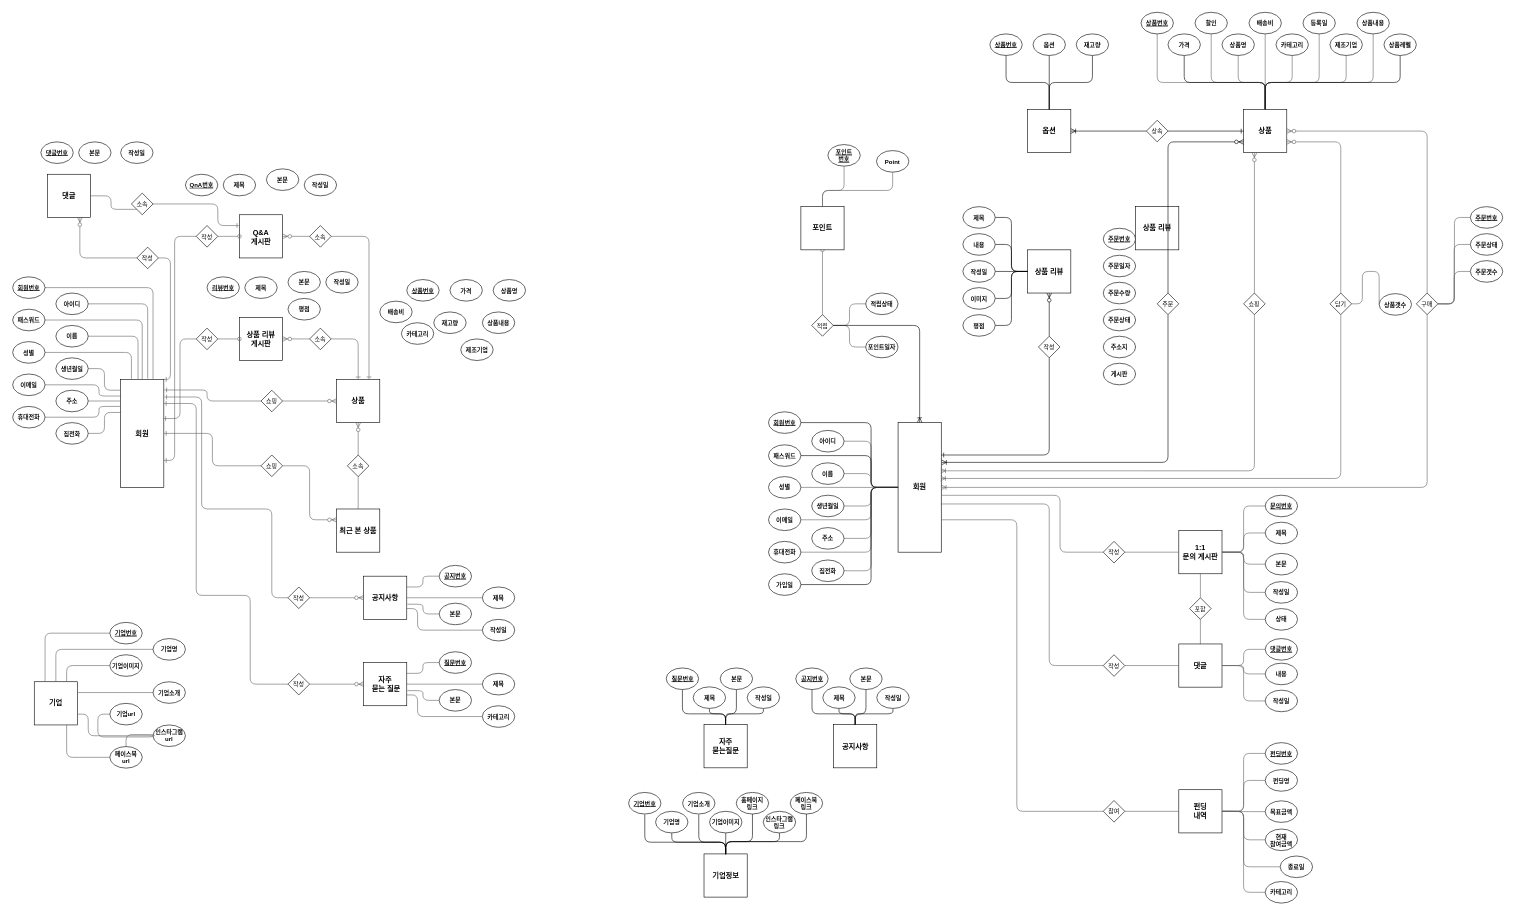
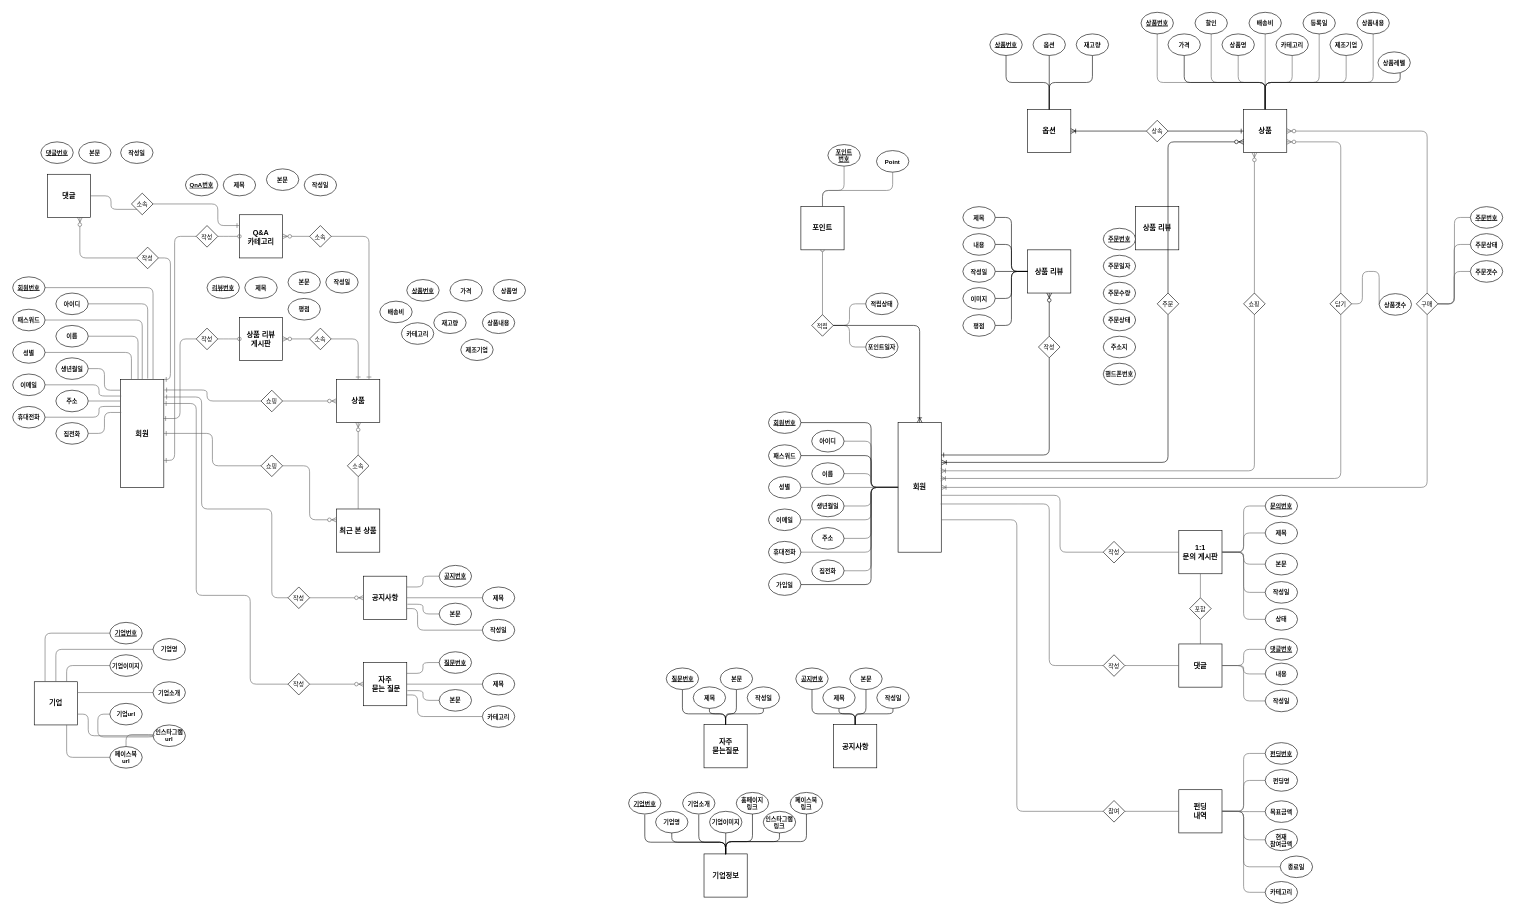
node "상품레벨": moved (1400, 45) -> (1394, 63)
node "Q&A 게시판": label "Q&A 게시판" -> "Q&A 카테고리"
node "게시판": label "게시판" -> "핸드폰번호"
